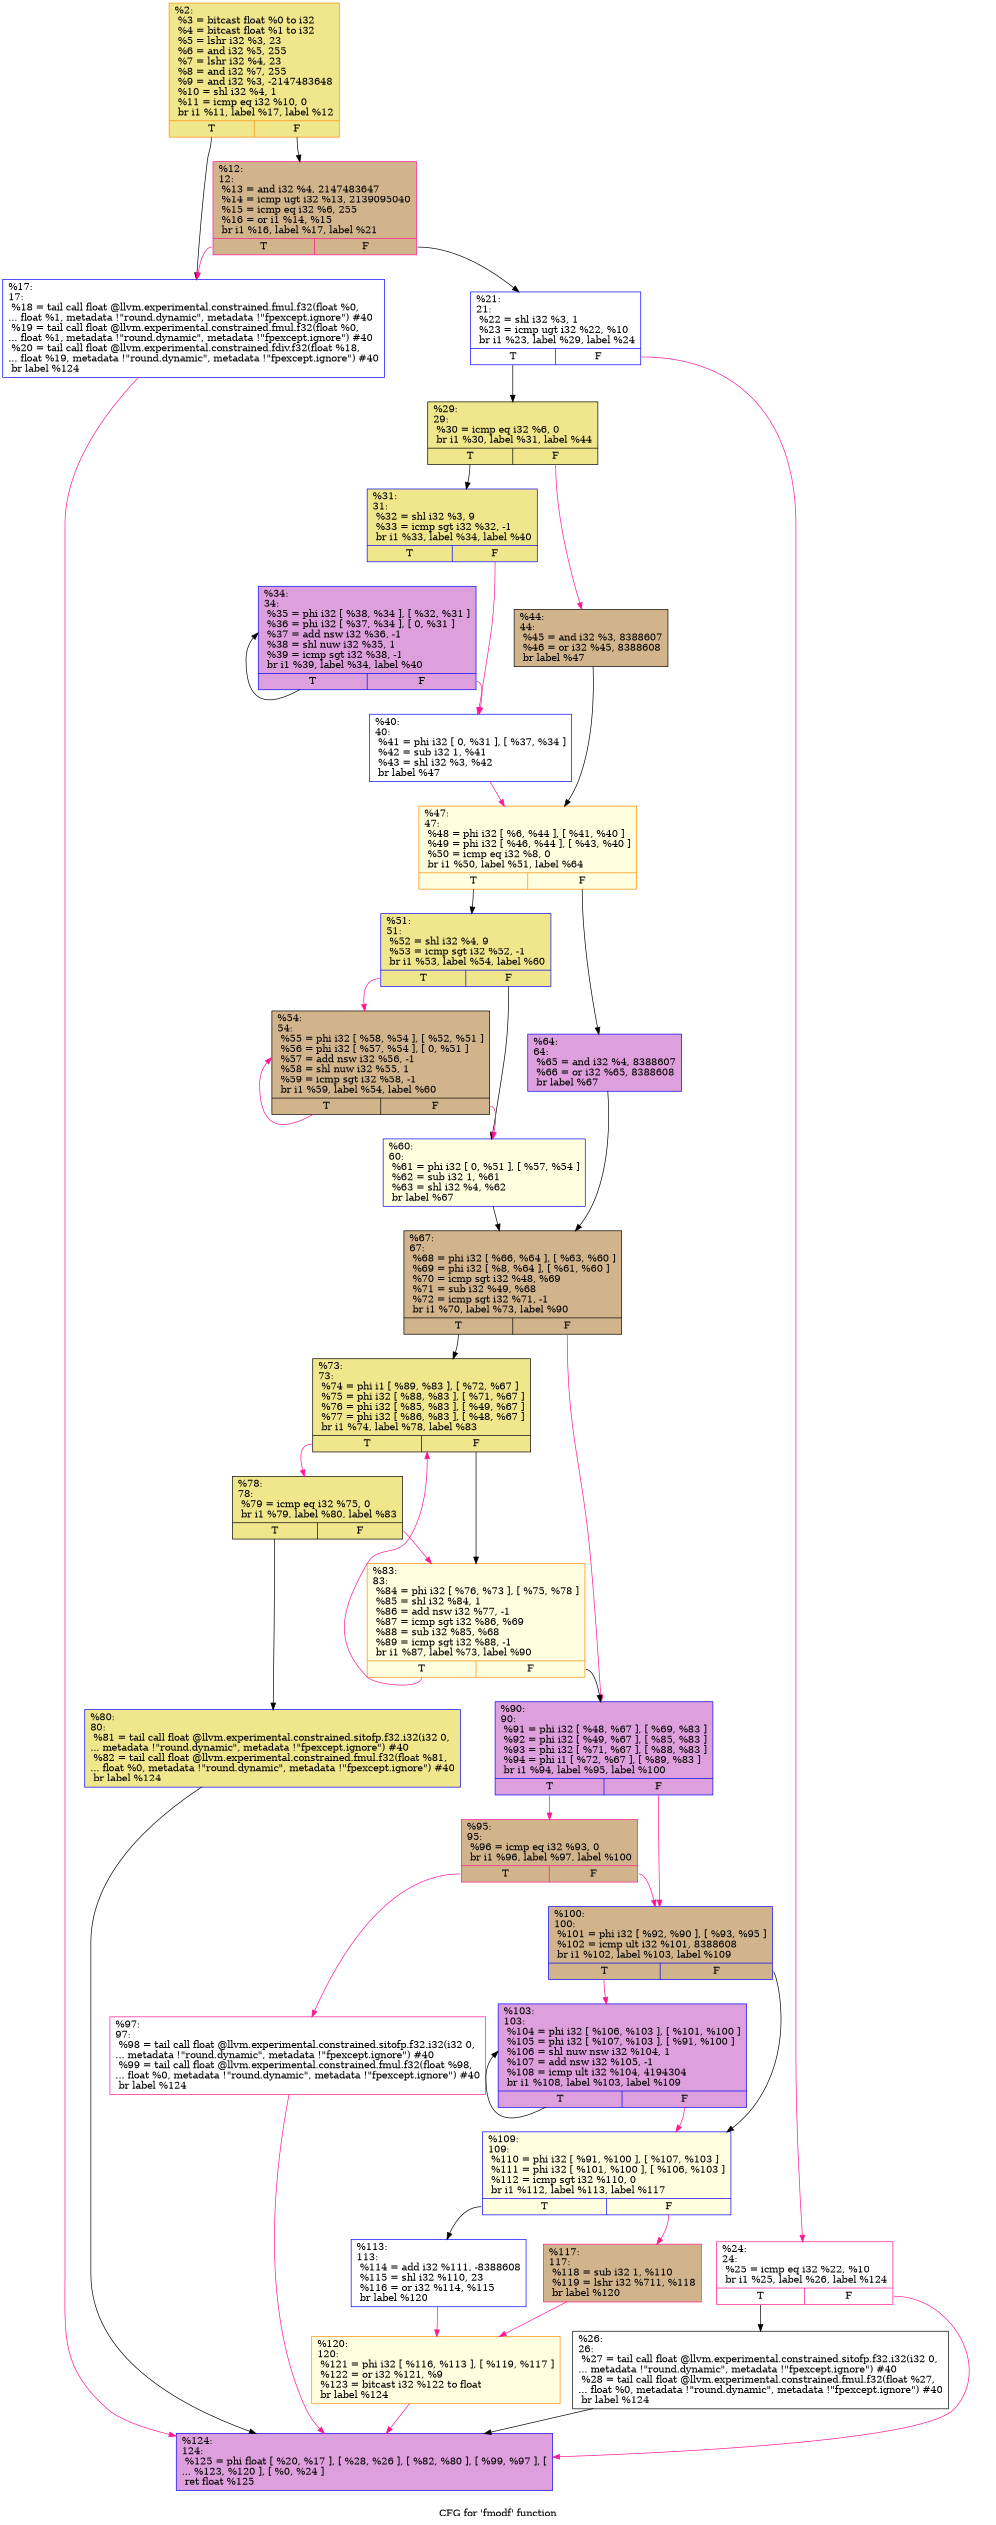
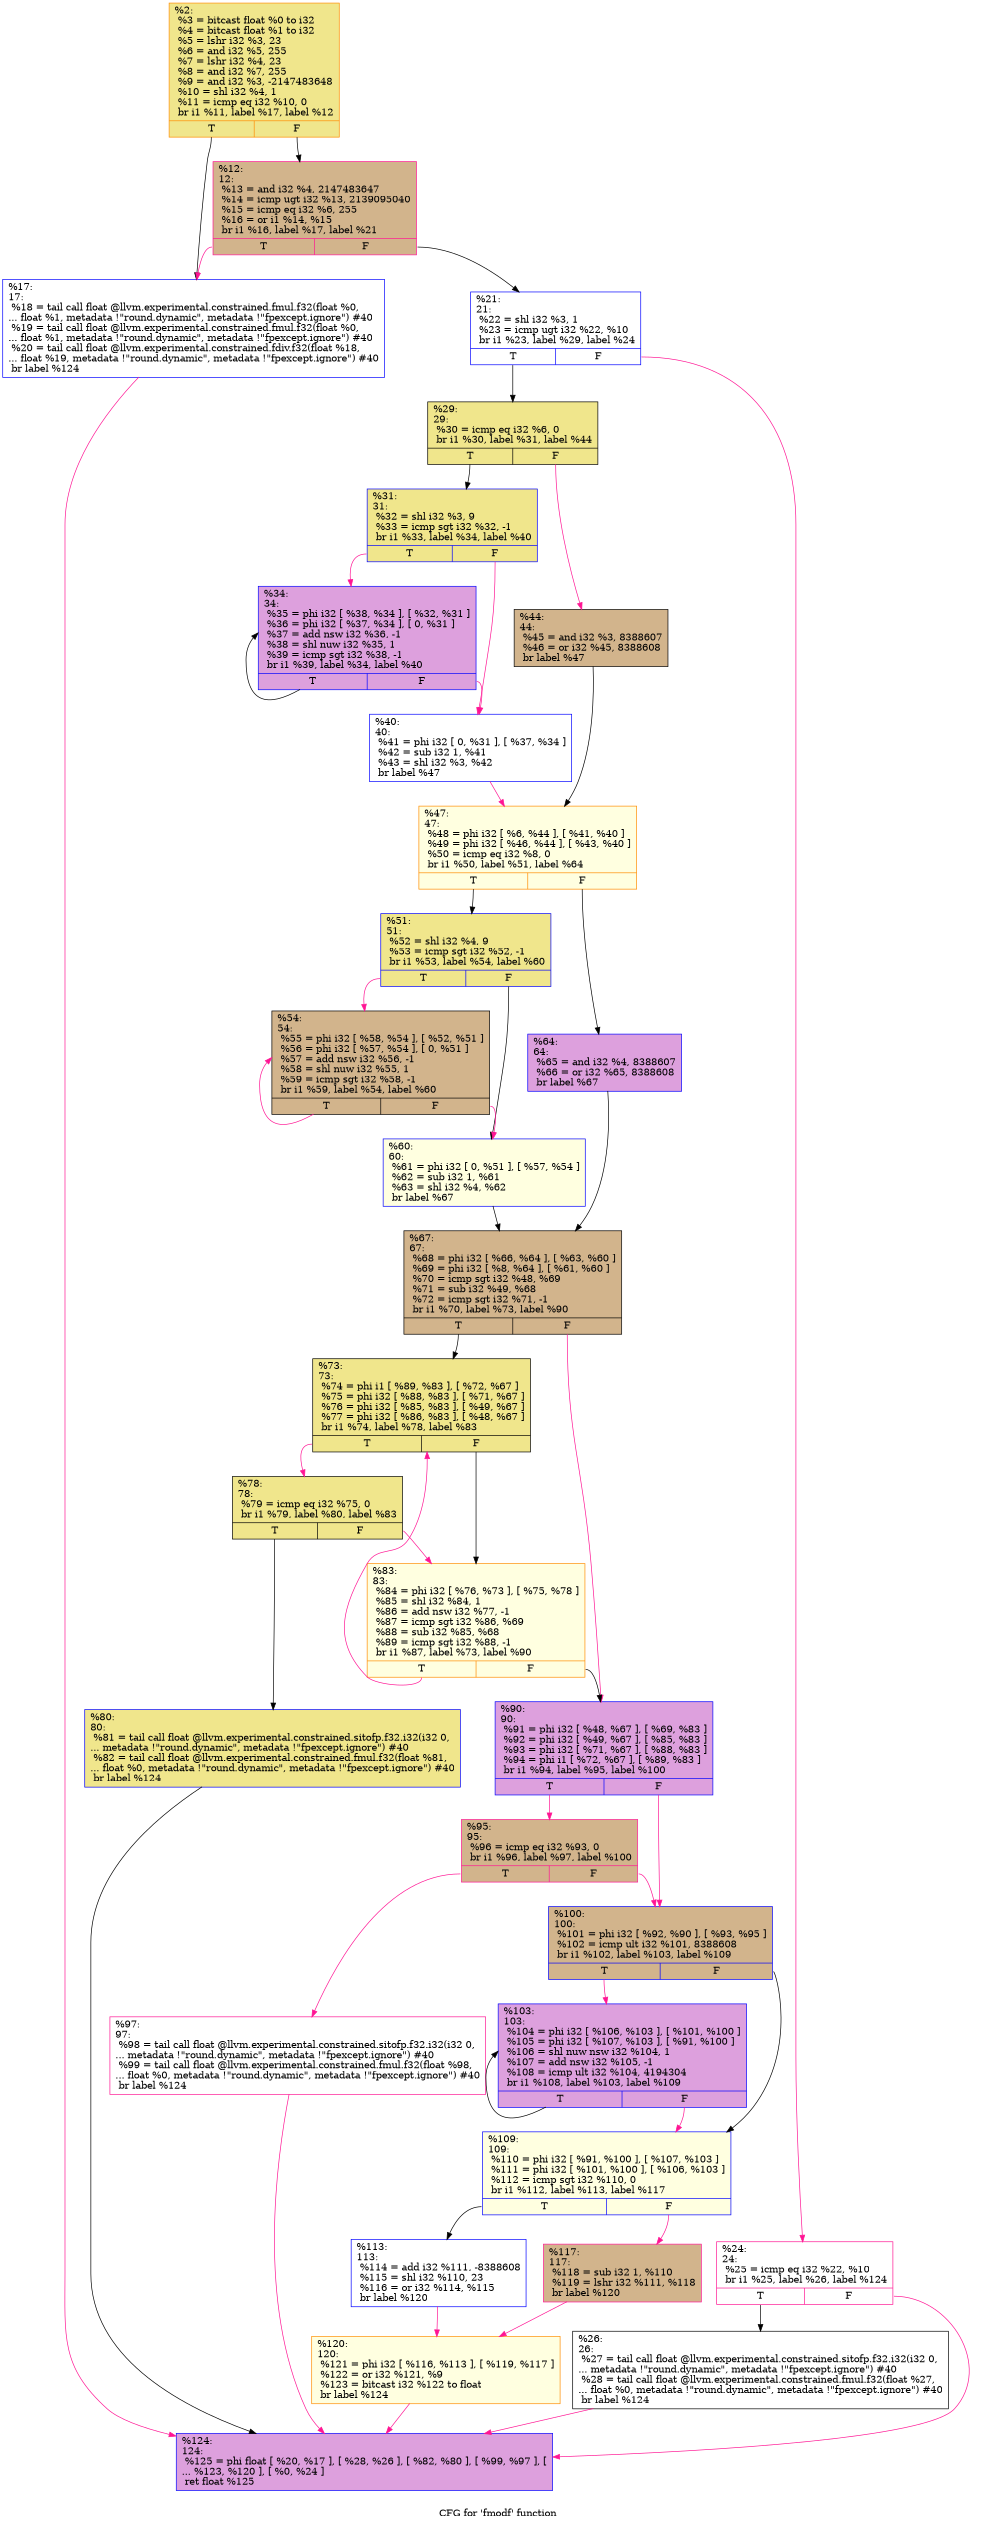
edge "%31:" -> "%34:": added
node "%117:": text "%119 = lshr i32 %711, %118" -> "%119 = lshr i32 %111, %118"
edge "%26:" -> "%124:": color black -> deeppink
